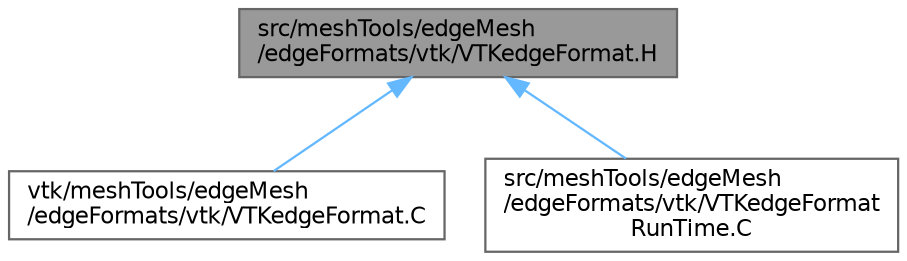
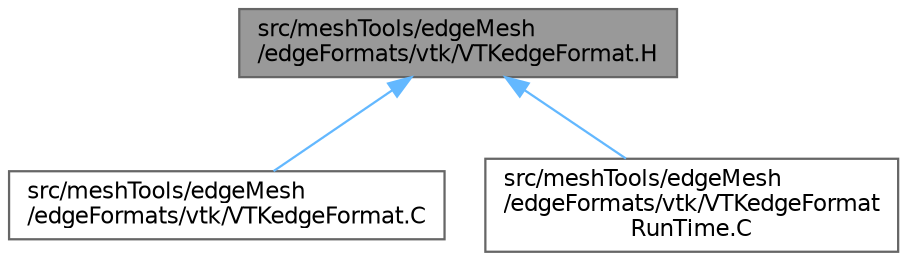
node "vtk/meshTools/edgeMesh /edgeFormats/vtk/VTKedgeFormat.C": label "vtk/meshTools/edgeMesh /edgeFormats/vtk/VTKedgeFormat.C" -> "src/meshTools/edgeMesh /edgeFormats/vtk/VTKedgeFormat.C"
